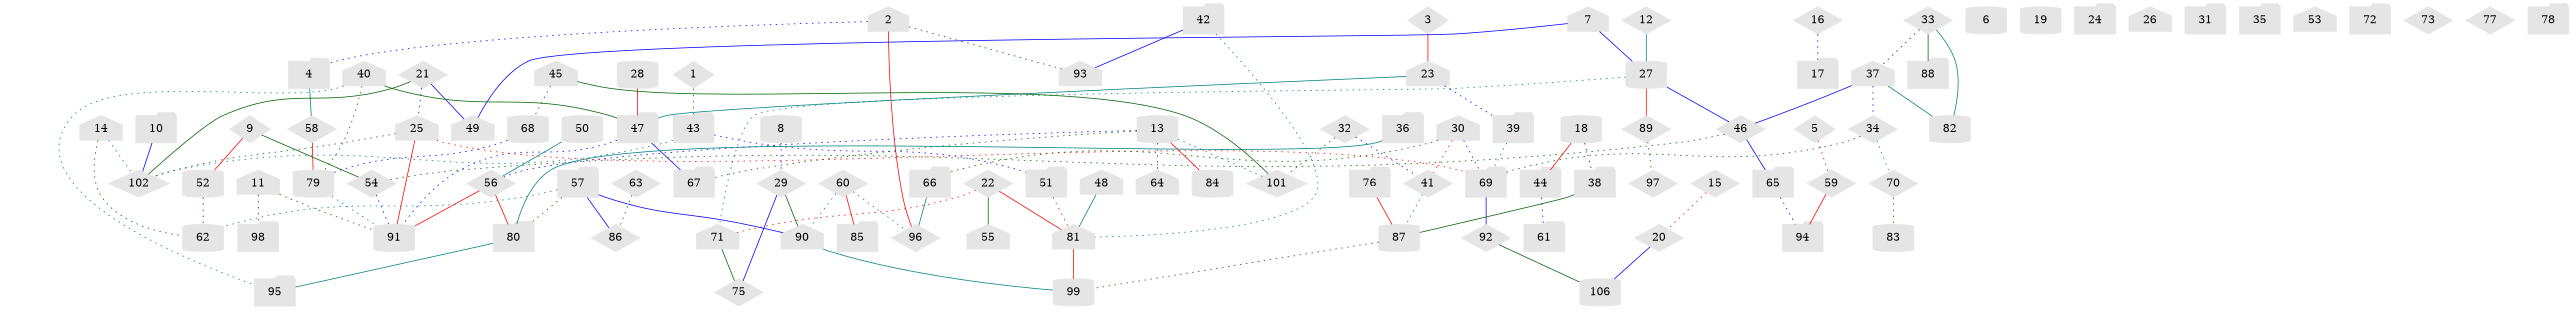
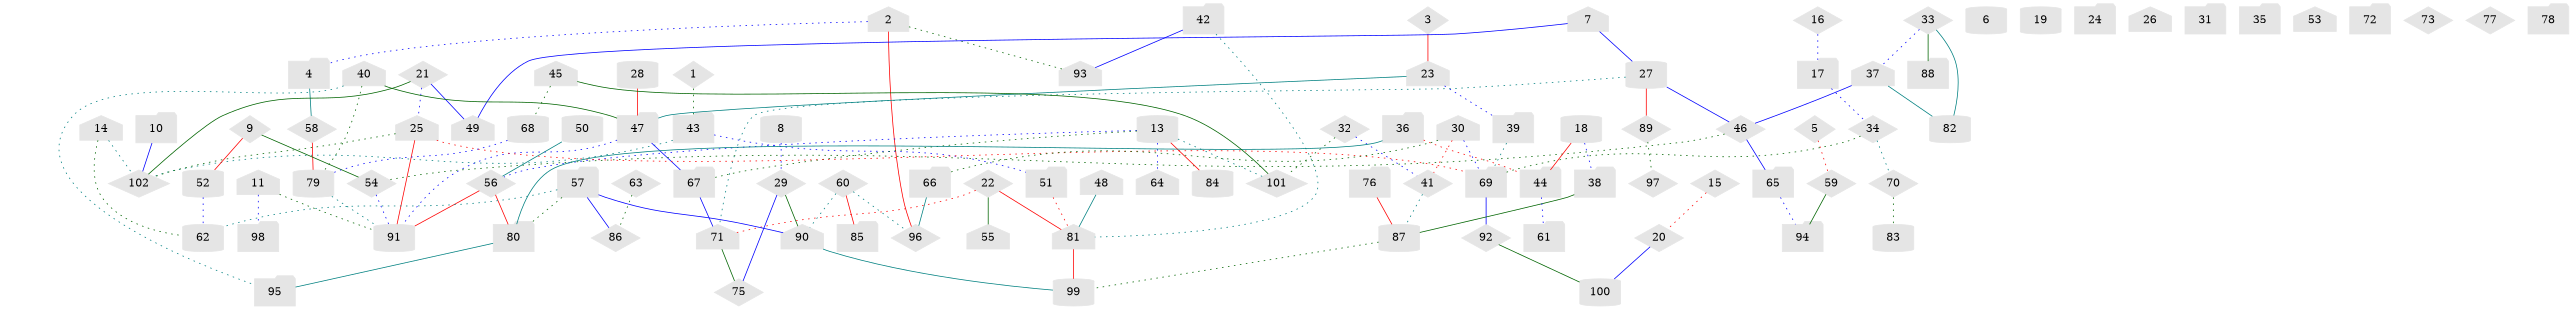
node "12": removed
edge "37" -- "34": now "17" -- "34"
edge "36" -- "44": added
edge "59" -- "94": color red -> darkgreen
edge "67" -- "71": added
node "106": label "106" -> "100"
